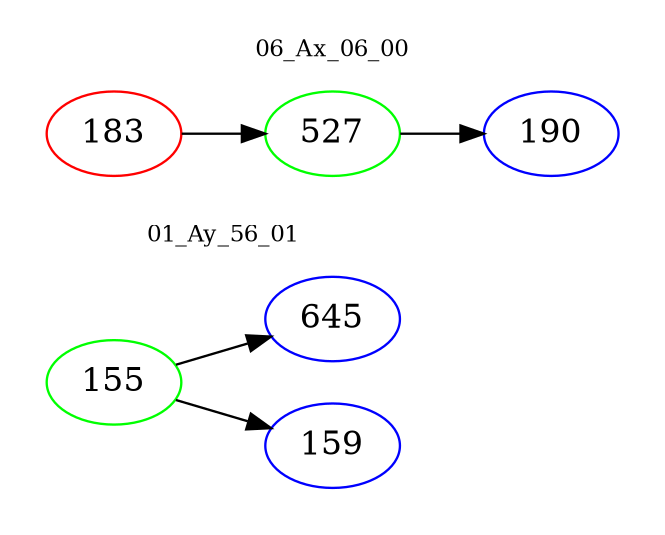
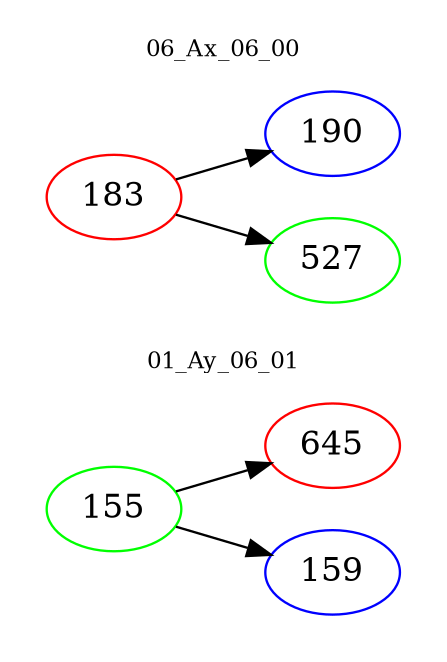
edge "527" -> "190": now "183" -> "190"
cluster "01_Ay_56_01": label "01_Ay_56_01" -> "01_Ay_06_01"
node "645": color blue -> red
